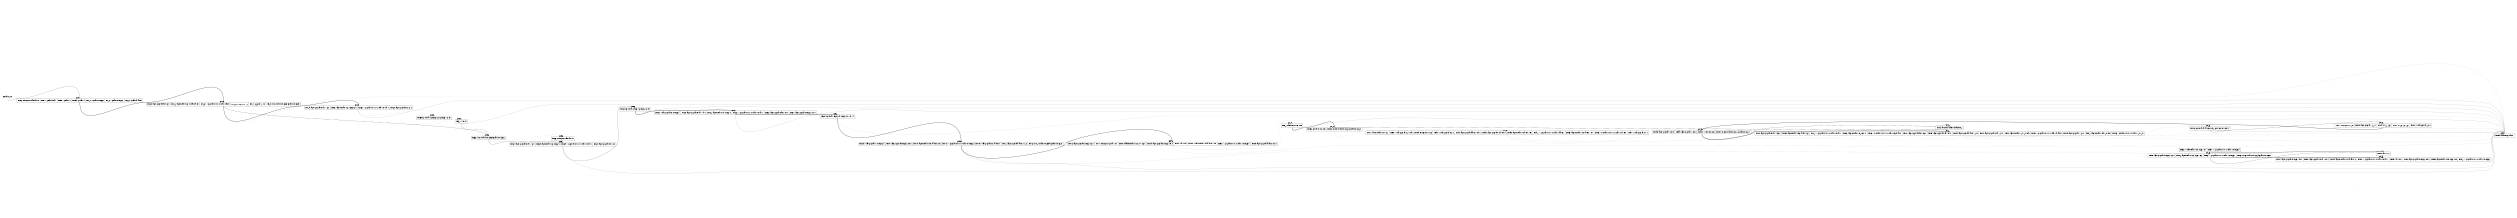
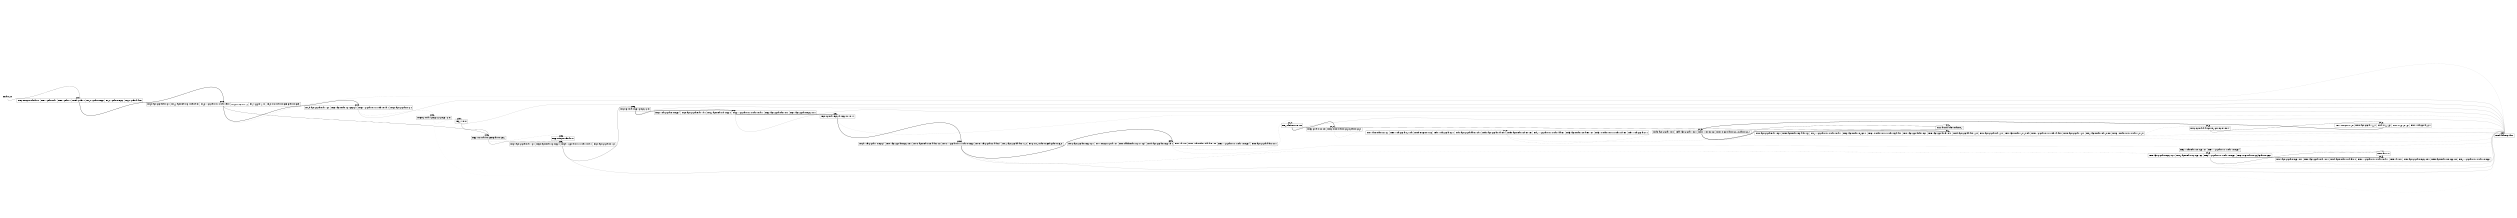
edge "18136: write-property[v18,'data',v17]" -> "18138: return[v1]": style bold -> dotted
